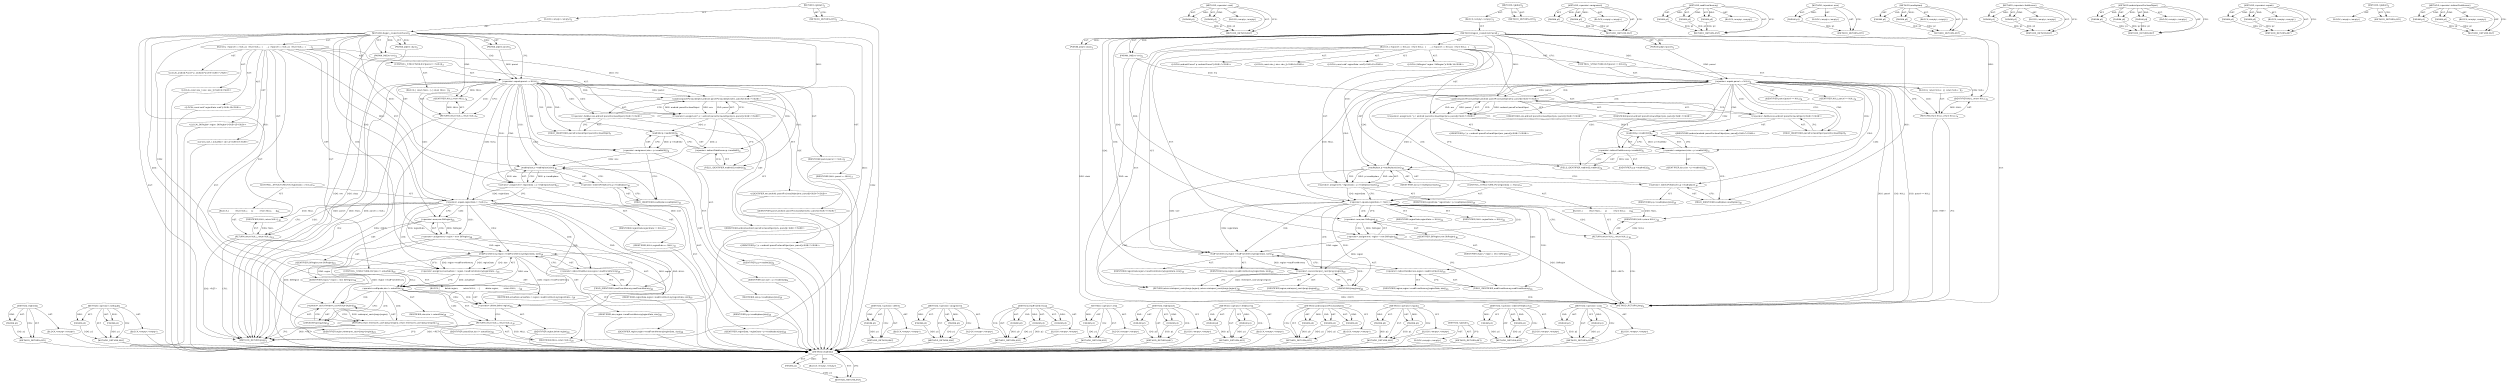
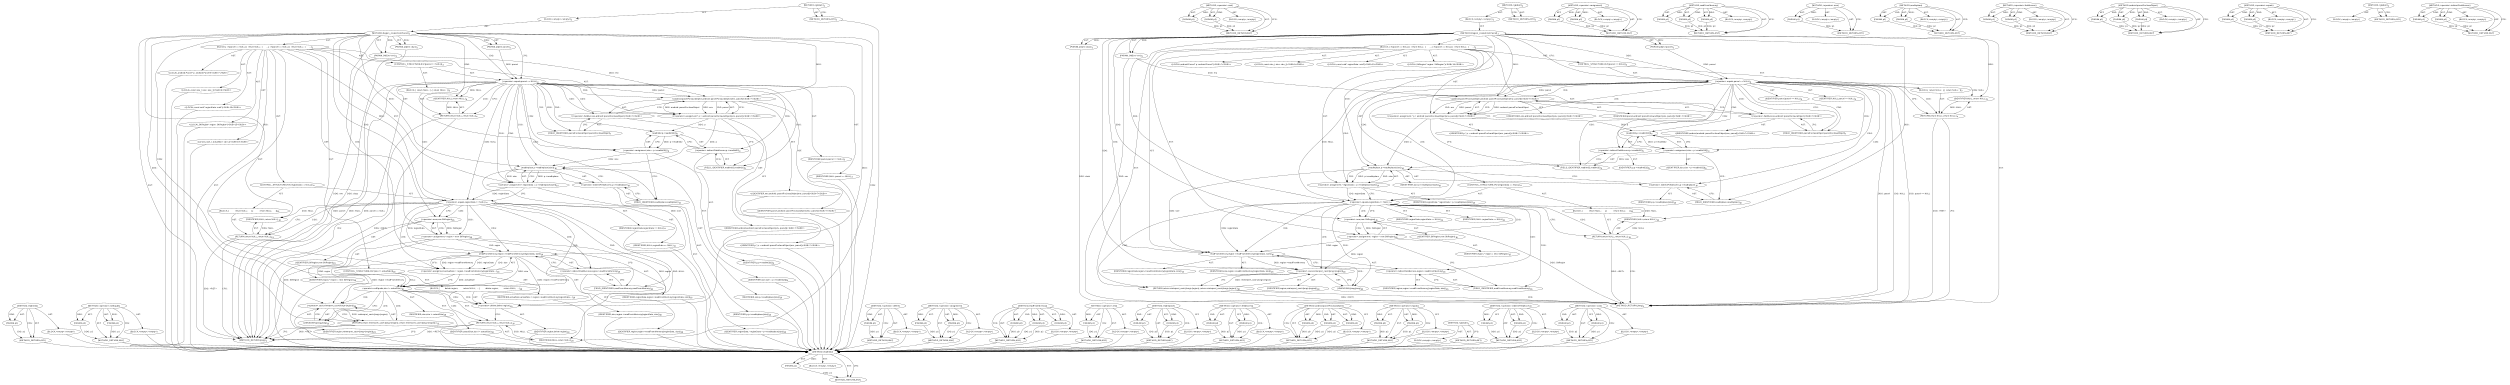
edge "(<operator>.notEquals,size != actualSize)" -> "(IDENTIFIER,actualSize,size != actualSize)": added, label "AST:"
